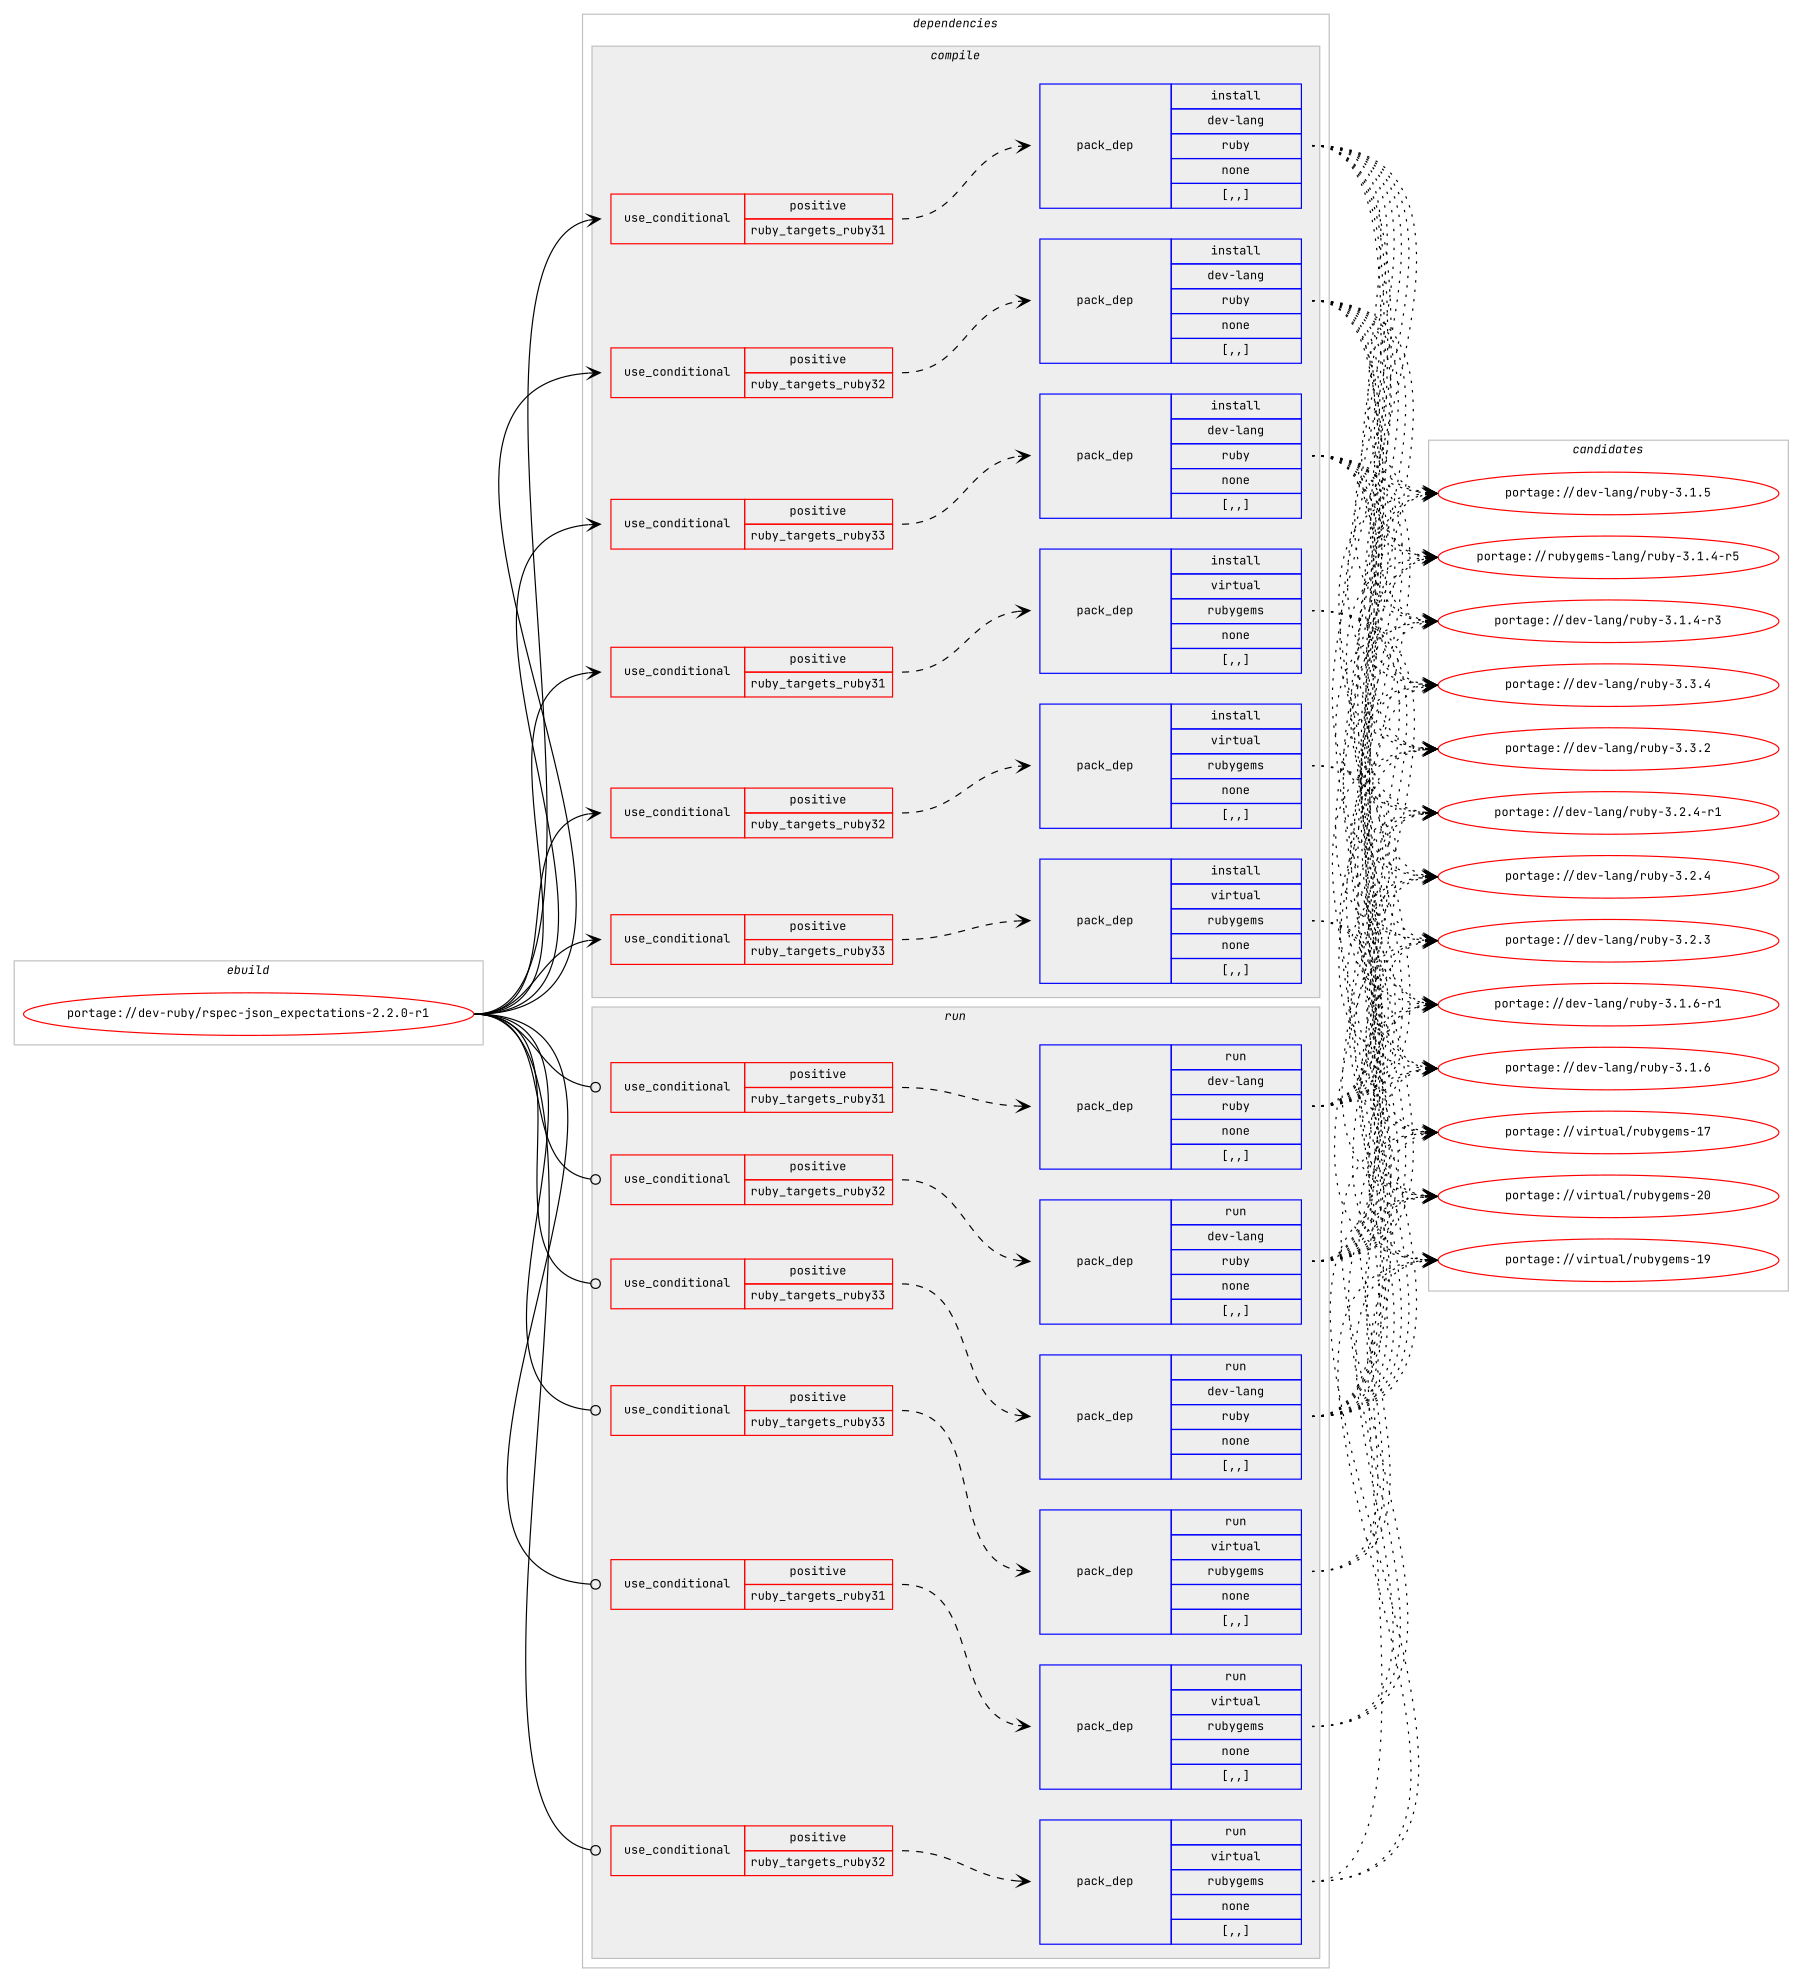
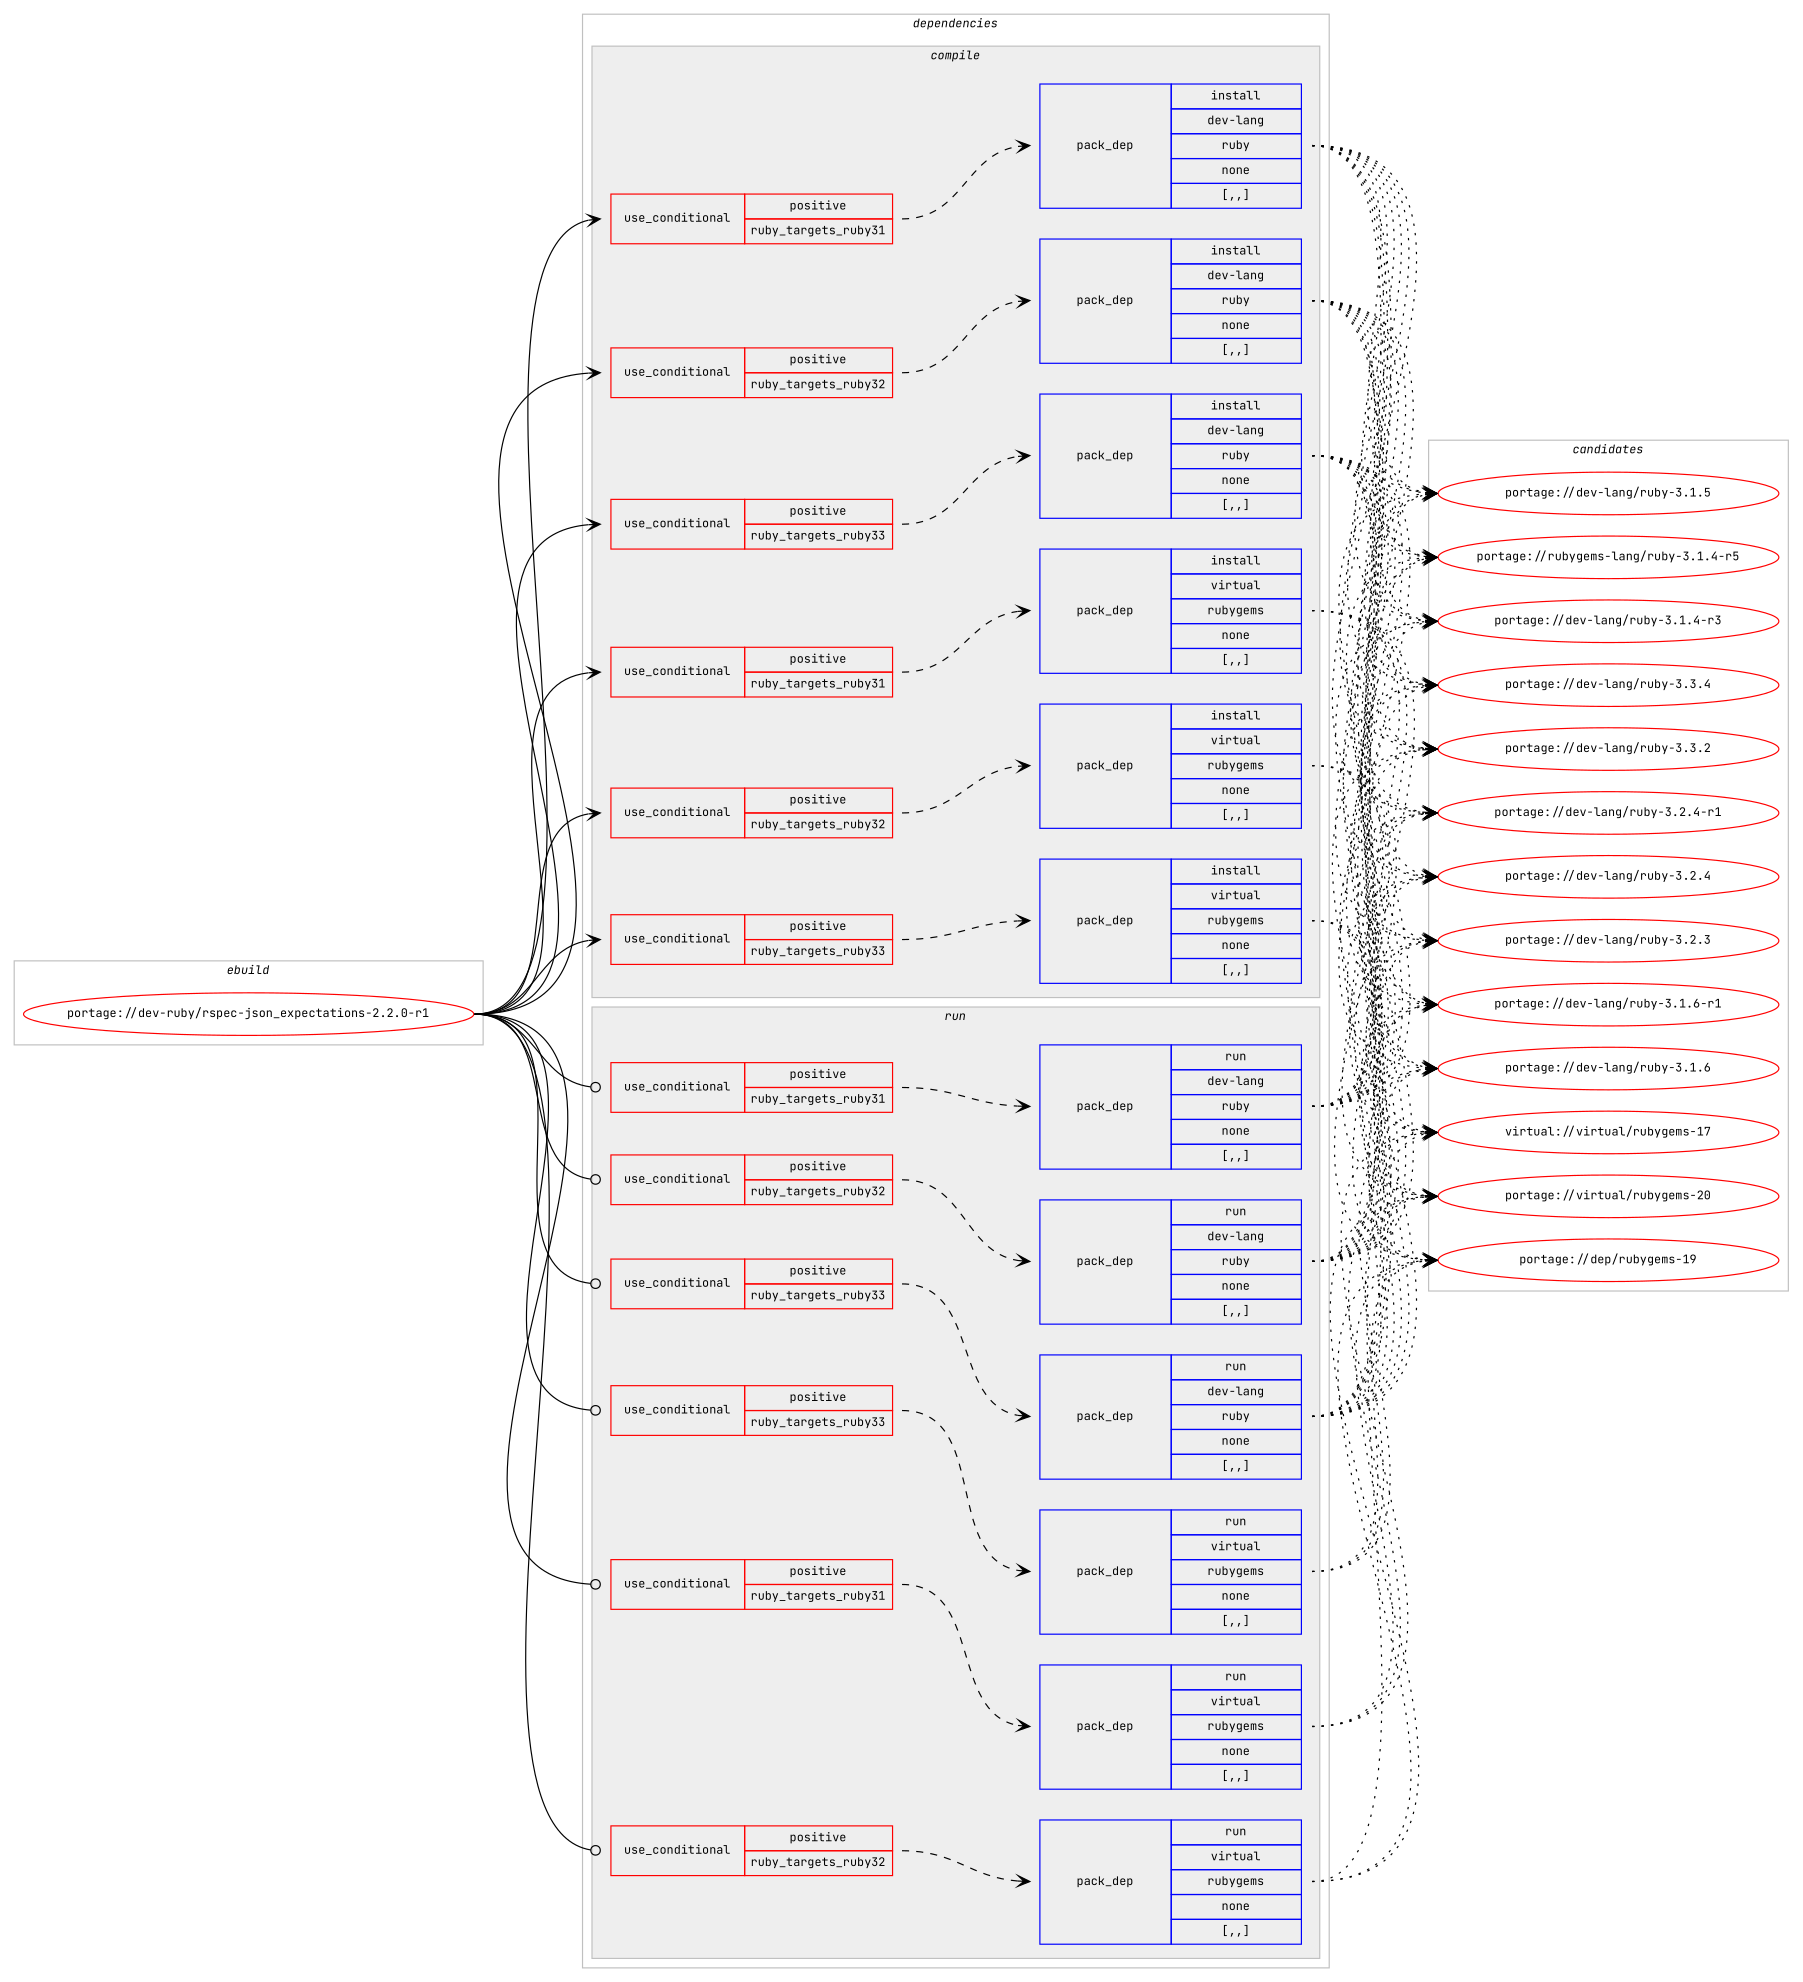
node "portage://virtual/rubygems-17": label "portage://virtual/rubygems-17" -> "virtual://virtual/rubygems-17"
node "portage://virtual/rubygems-19": label "portage://virtual/rubygems-19" -> "portage://dep/rubygems-19"
